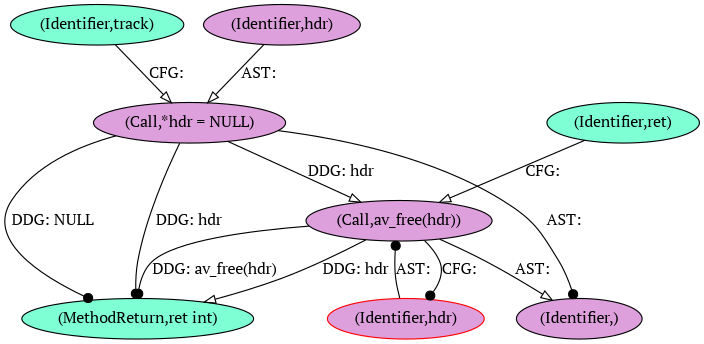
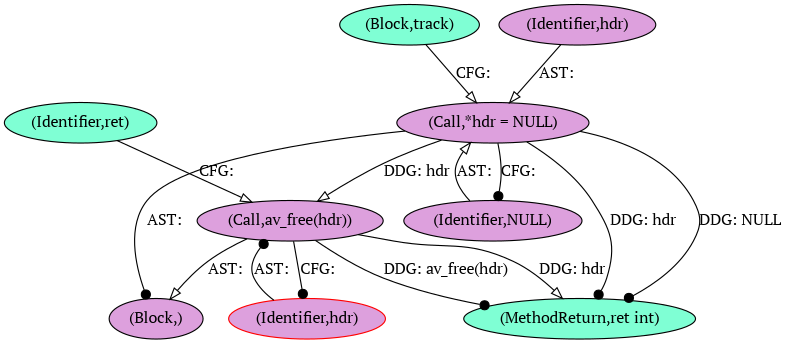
node "(Identifier,track)": label "(Identifier,track)" -> "(Block,track)"
node "(Identifier,NULL)": added
node "(Identifier,)": label "(Identifier,)" -> "(Block,)"
